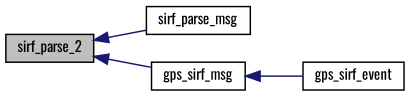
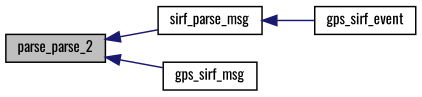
node "sirf_parse_2": label "sirf_parse_2" -> "parse_parse_2"
edge "gps_sirf_event" -> "gps_sirf_msg": now "gps_sirf_event" -> "sirf_parse_msg"
